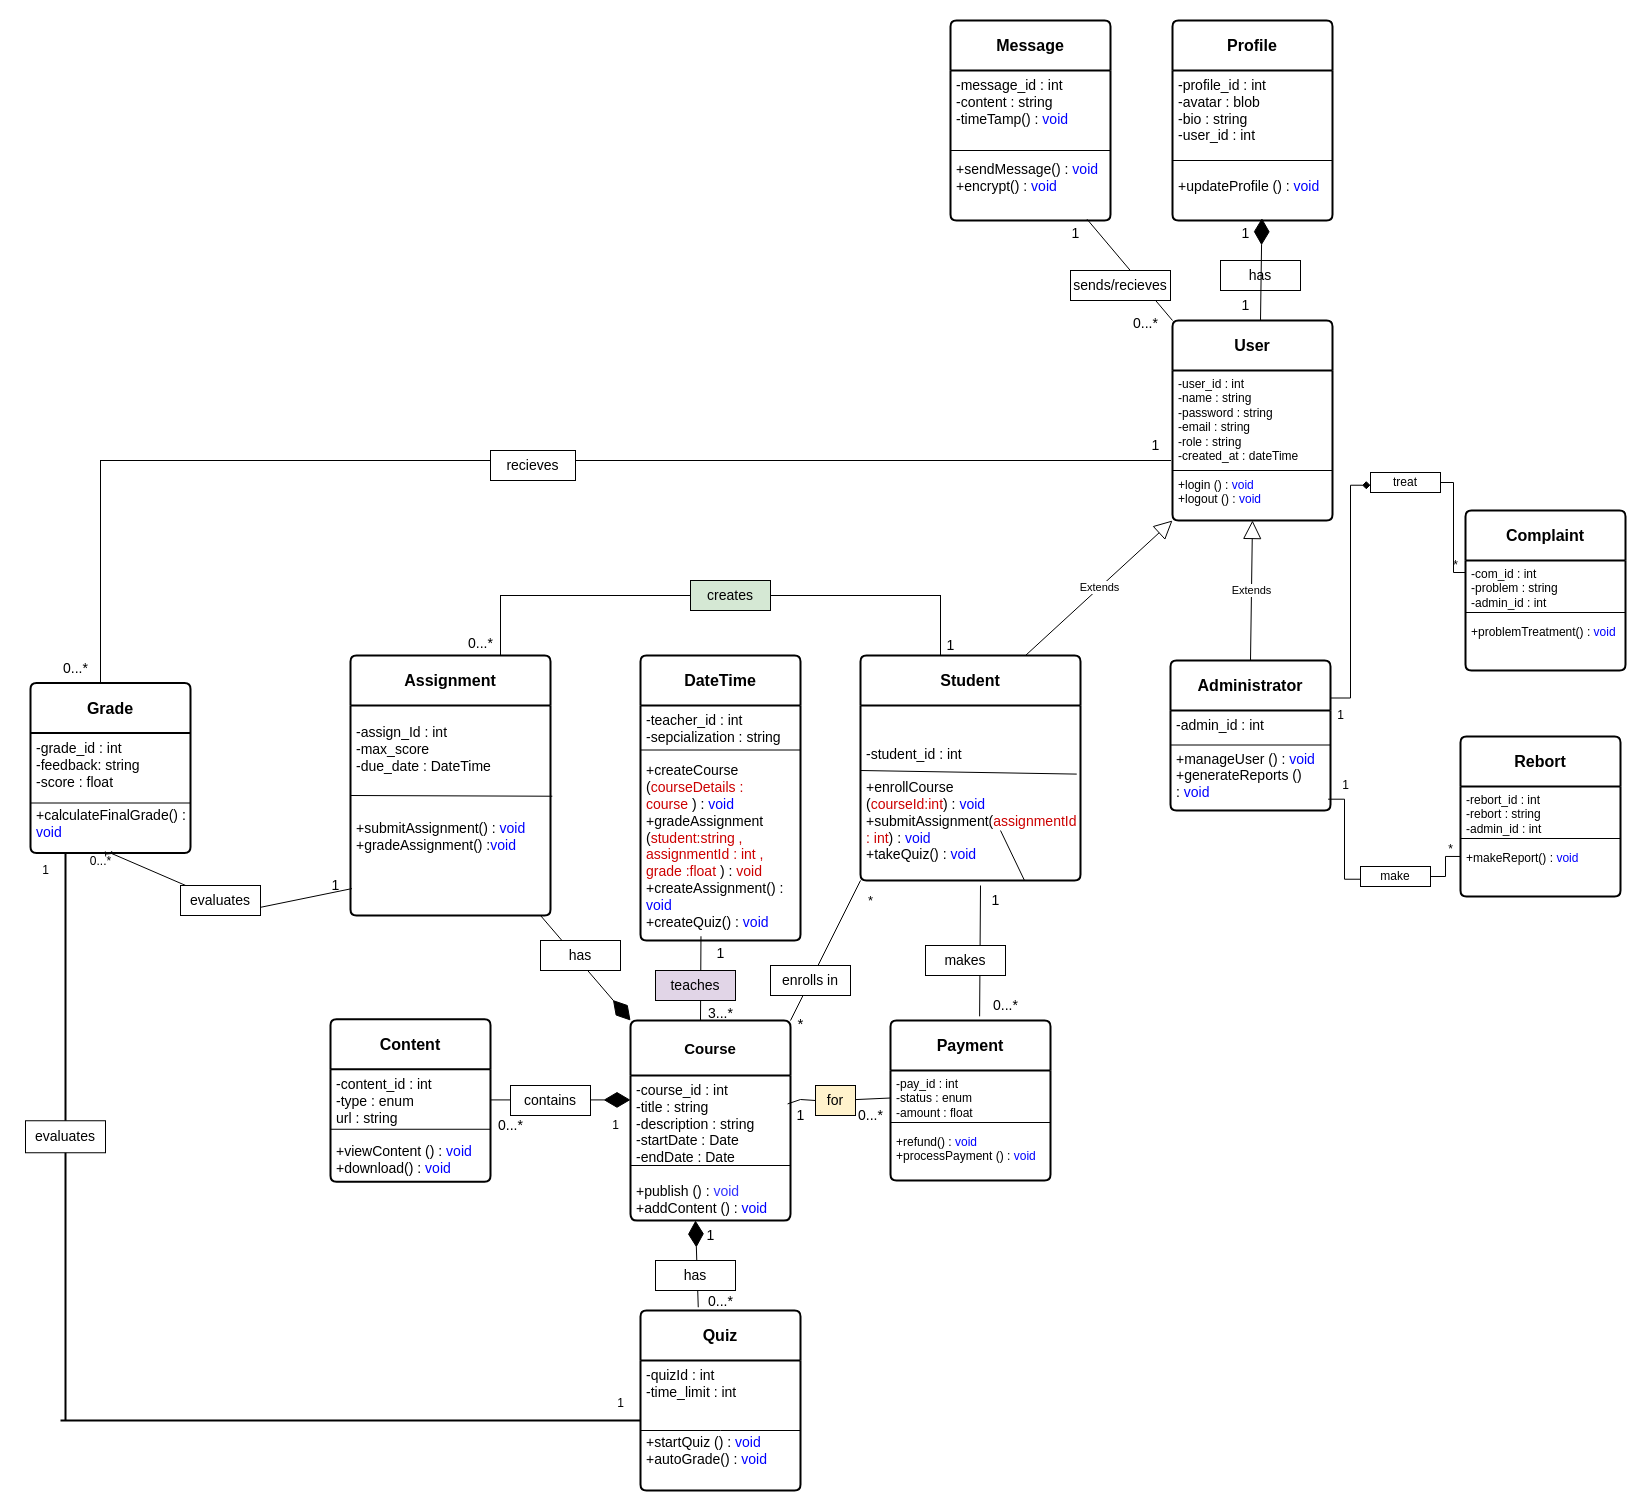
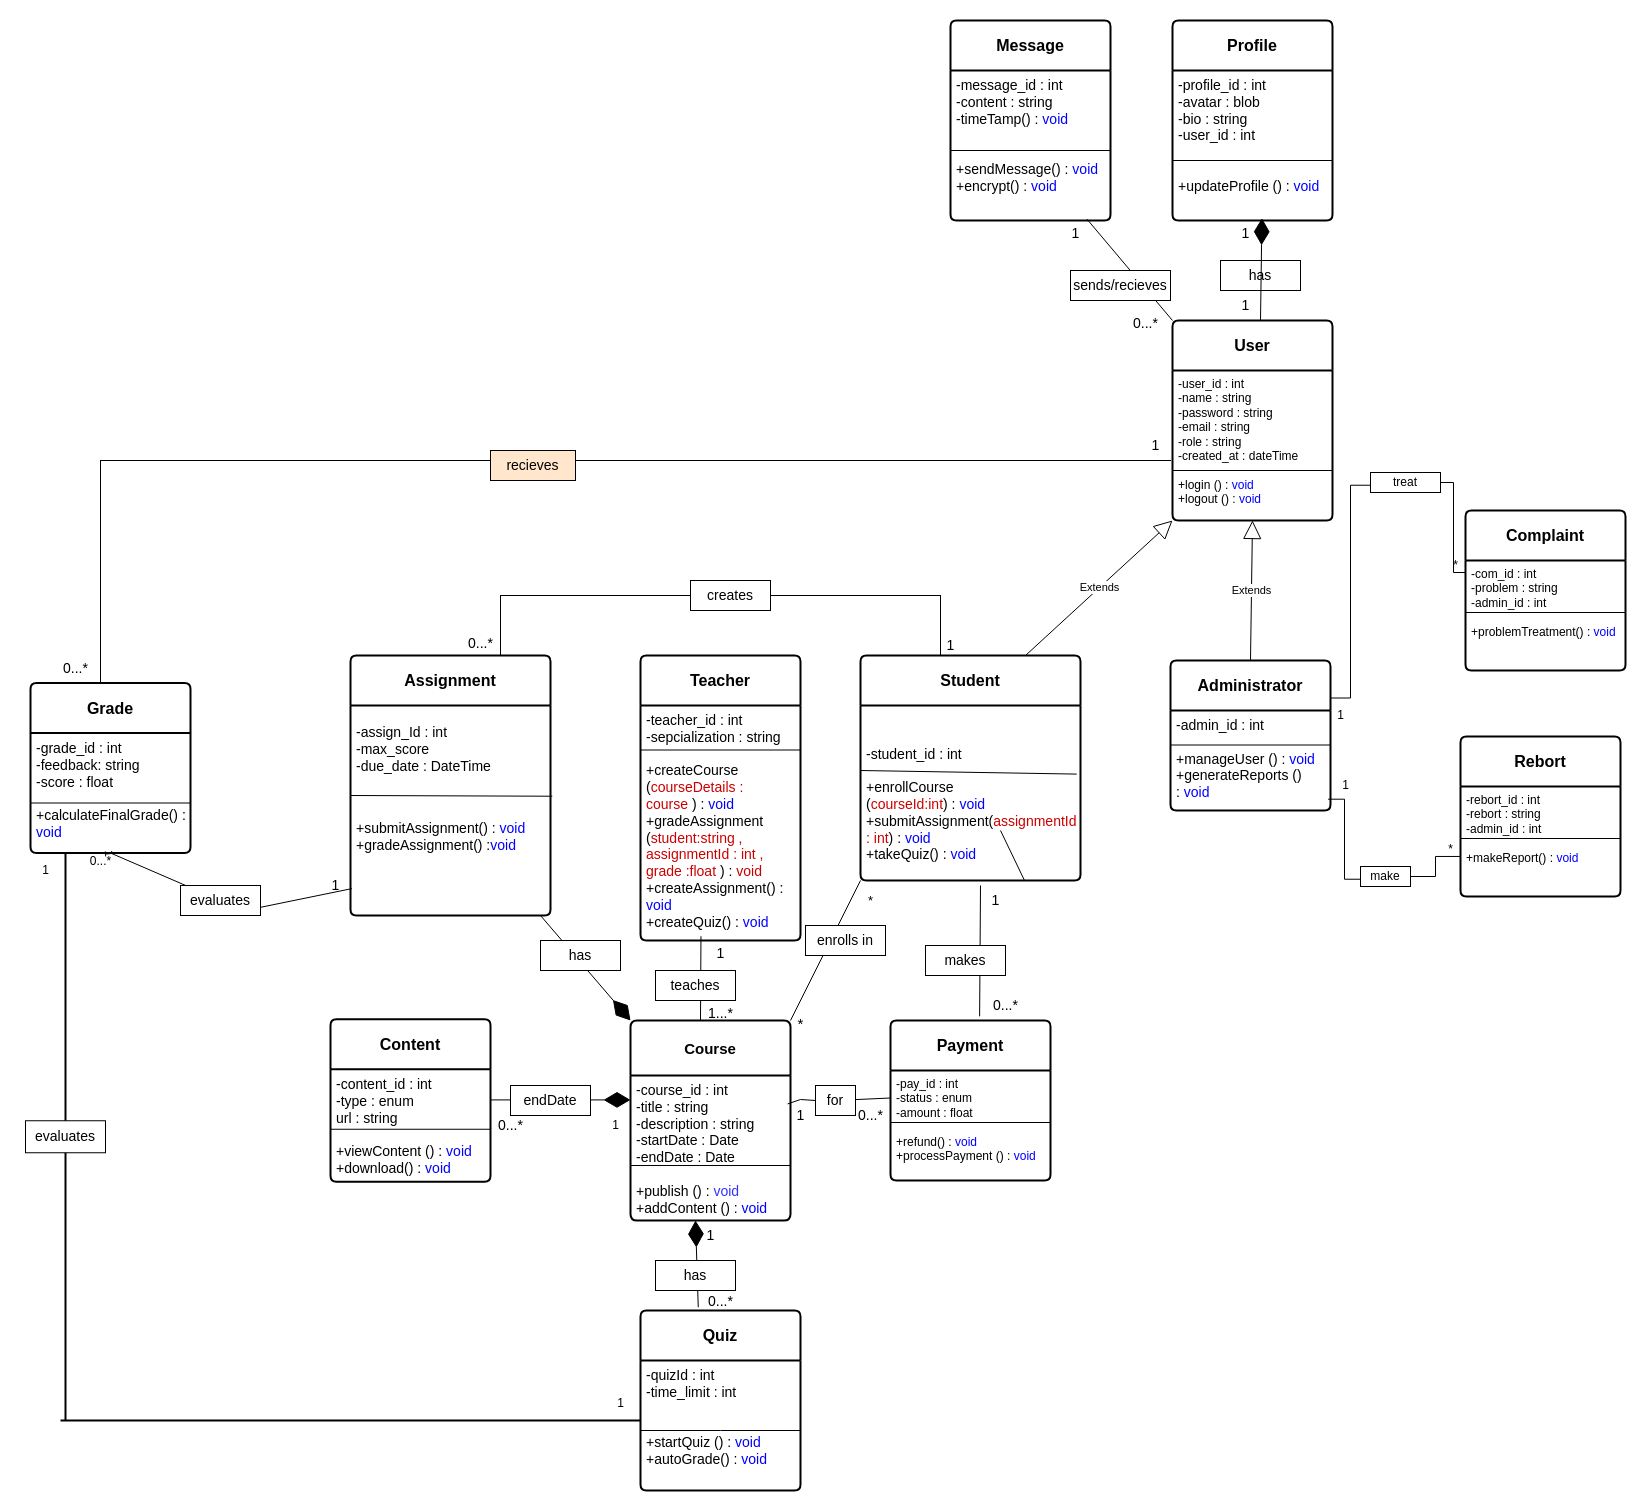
node "recieves": fillcolor #ffffff -> #ffe6cc
edge "Administrator" -> "treat": arrowhead diamond -> none
node "creates": fillcolor #d5e8d4 -> #ffffff
node "DateTime": label "DateTime" -> "Teacher"
node "make": size 70x20 -> 50x20
node "enrolls in": moved (811, 981) -> (846, 941)
node "teaches": fillcolor #e1d5e7 -> #ffffff
node "3...*": label "3...*" -> "1...*"
node "contains": label "contains" -> "endDate"
node "for": fillcolor #fff2cc -> #ffffff
